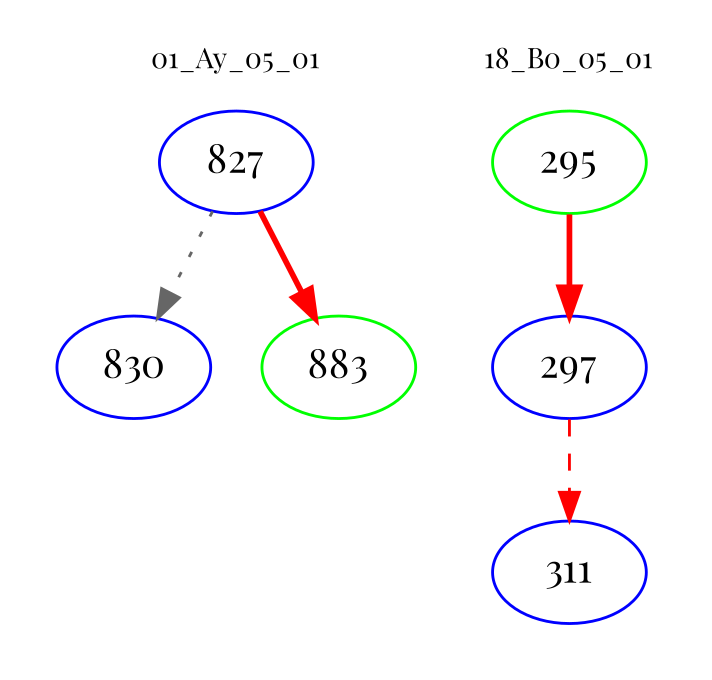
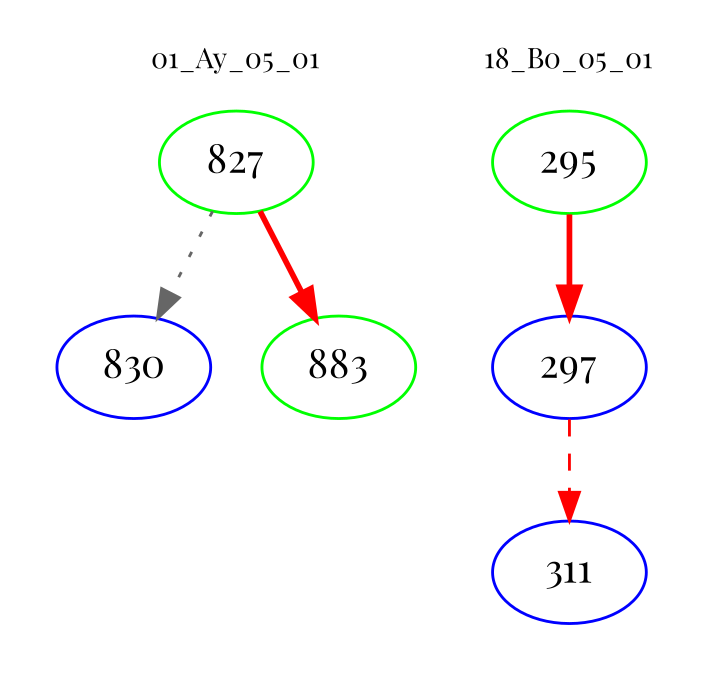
node "827": color blue -> green
